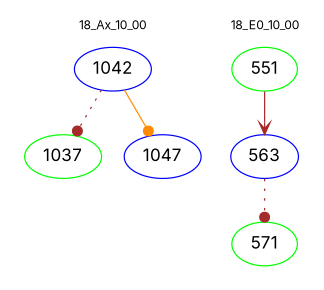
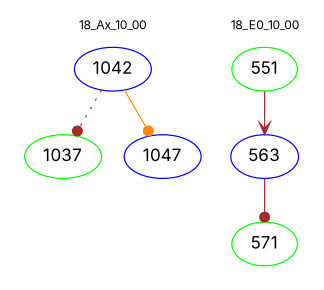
edge "563" -> "571": style dotted -> solid
